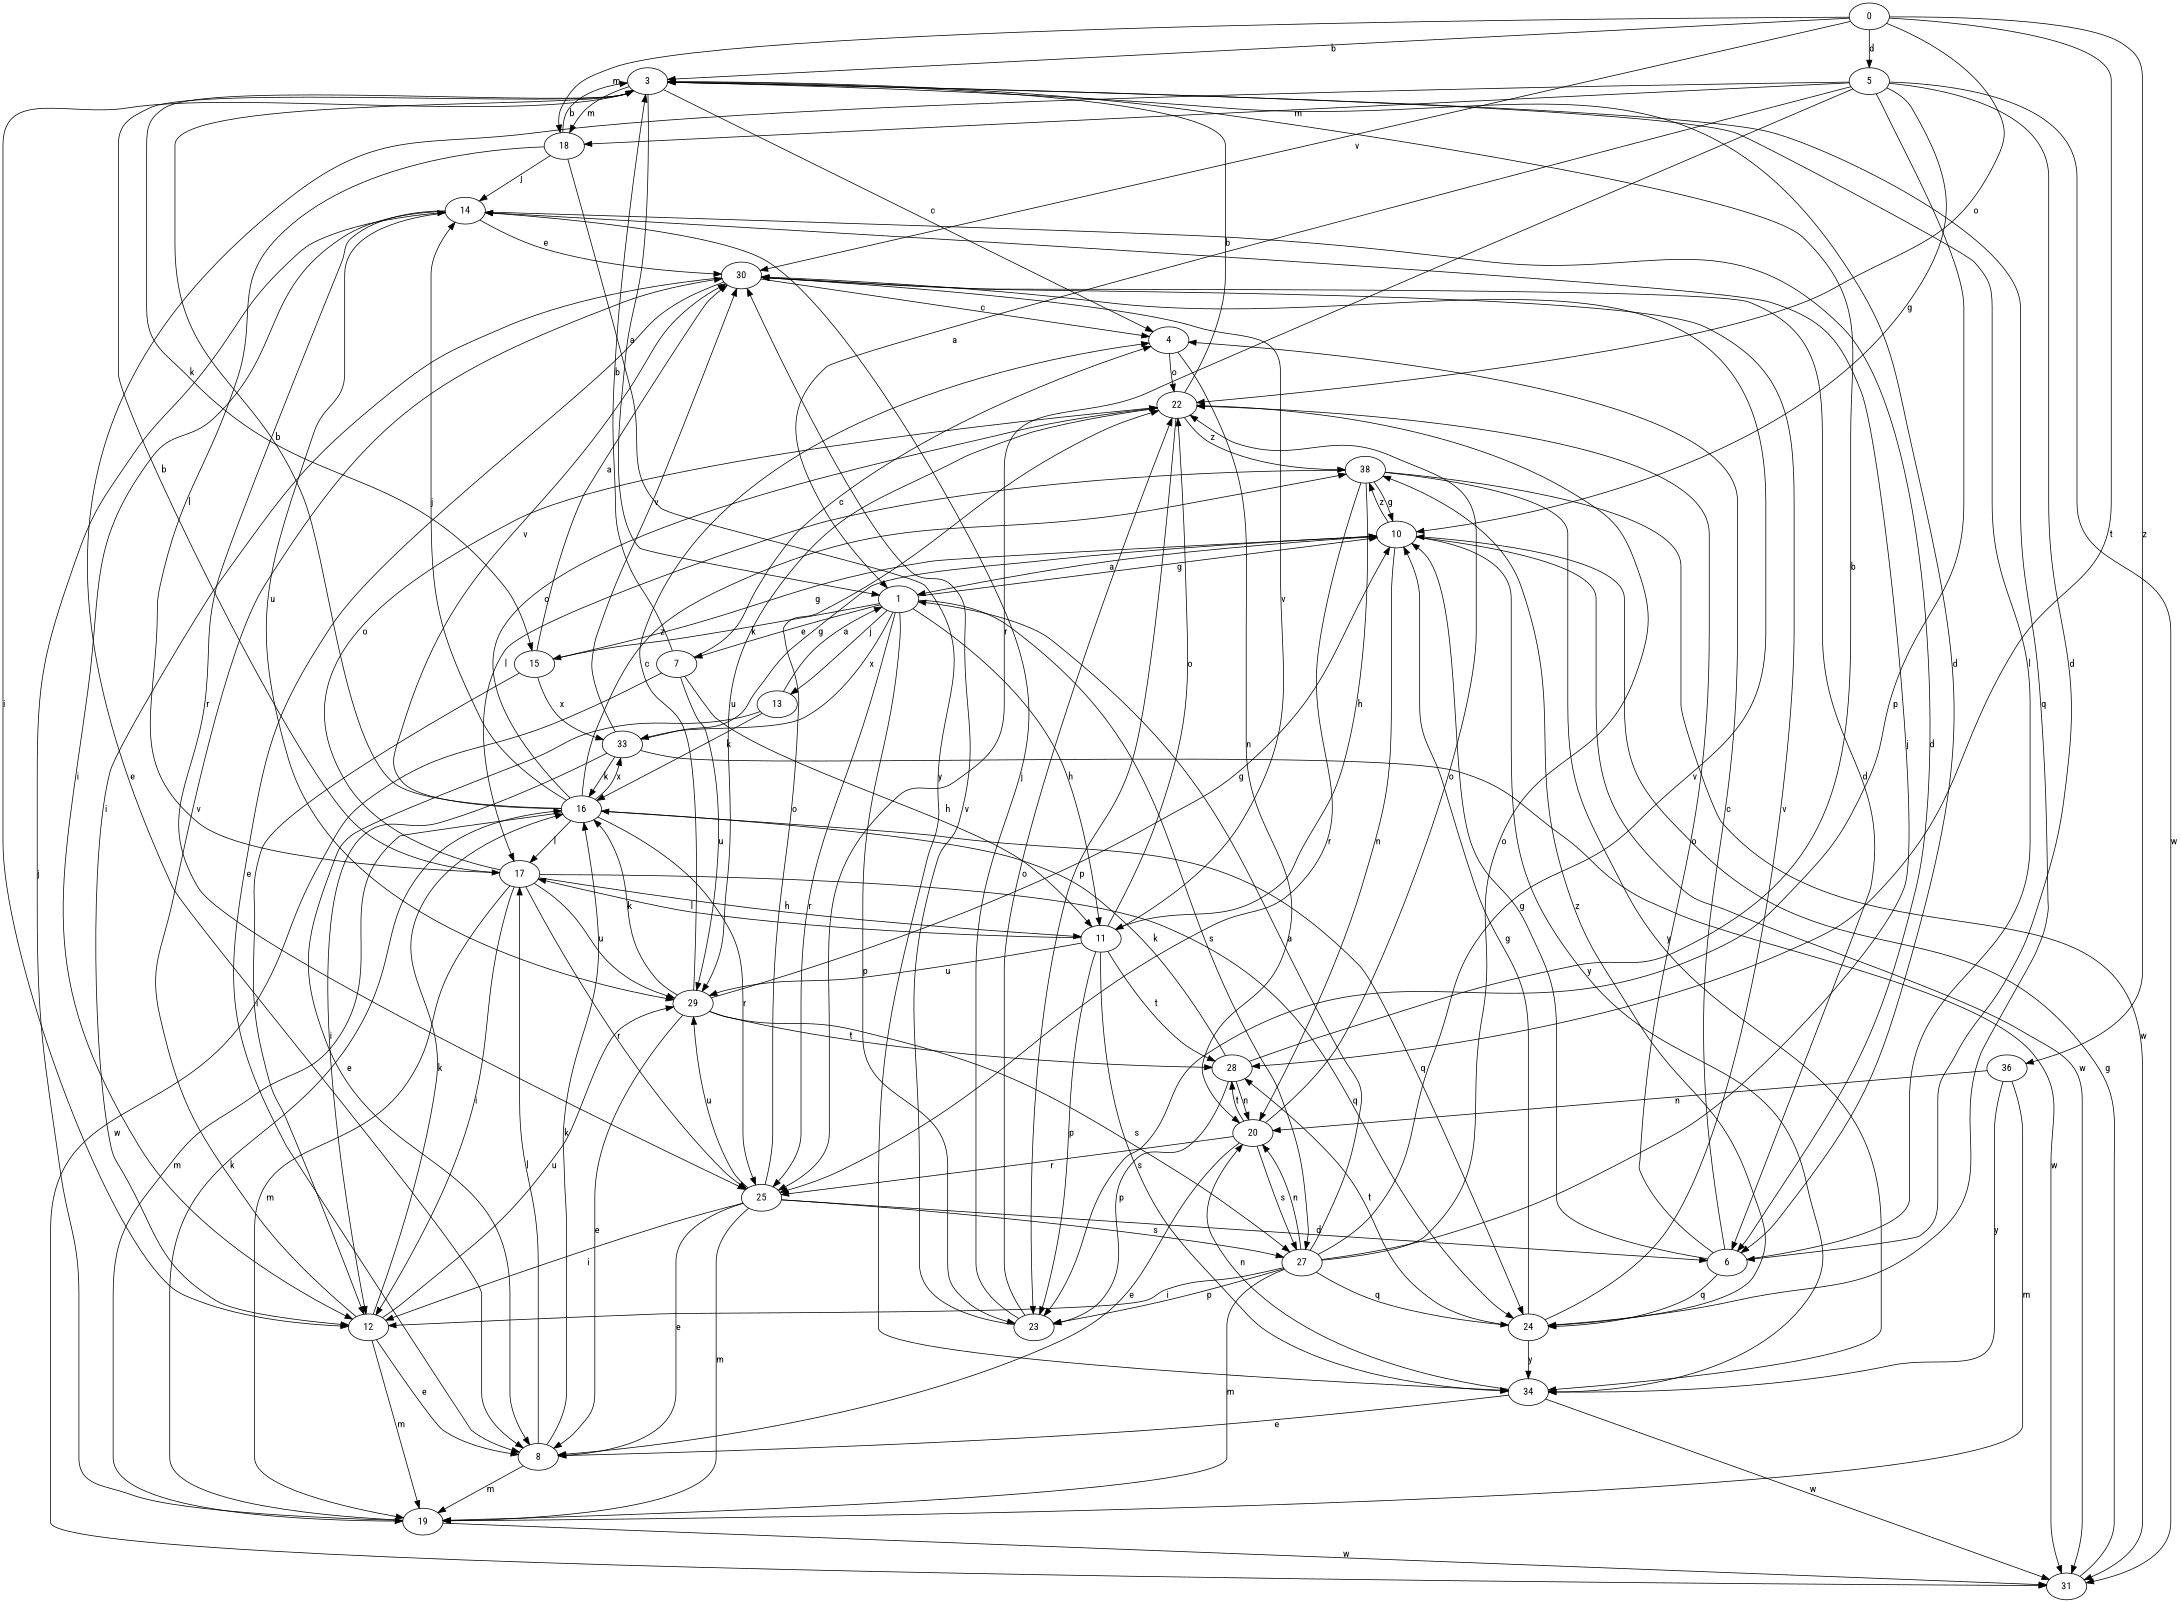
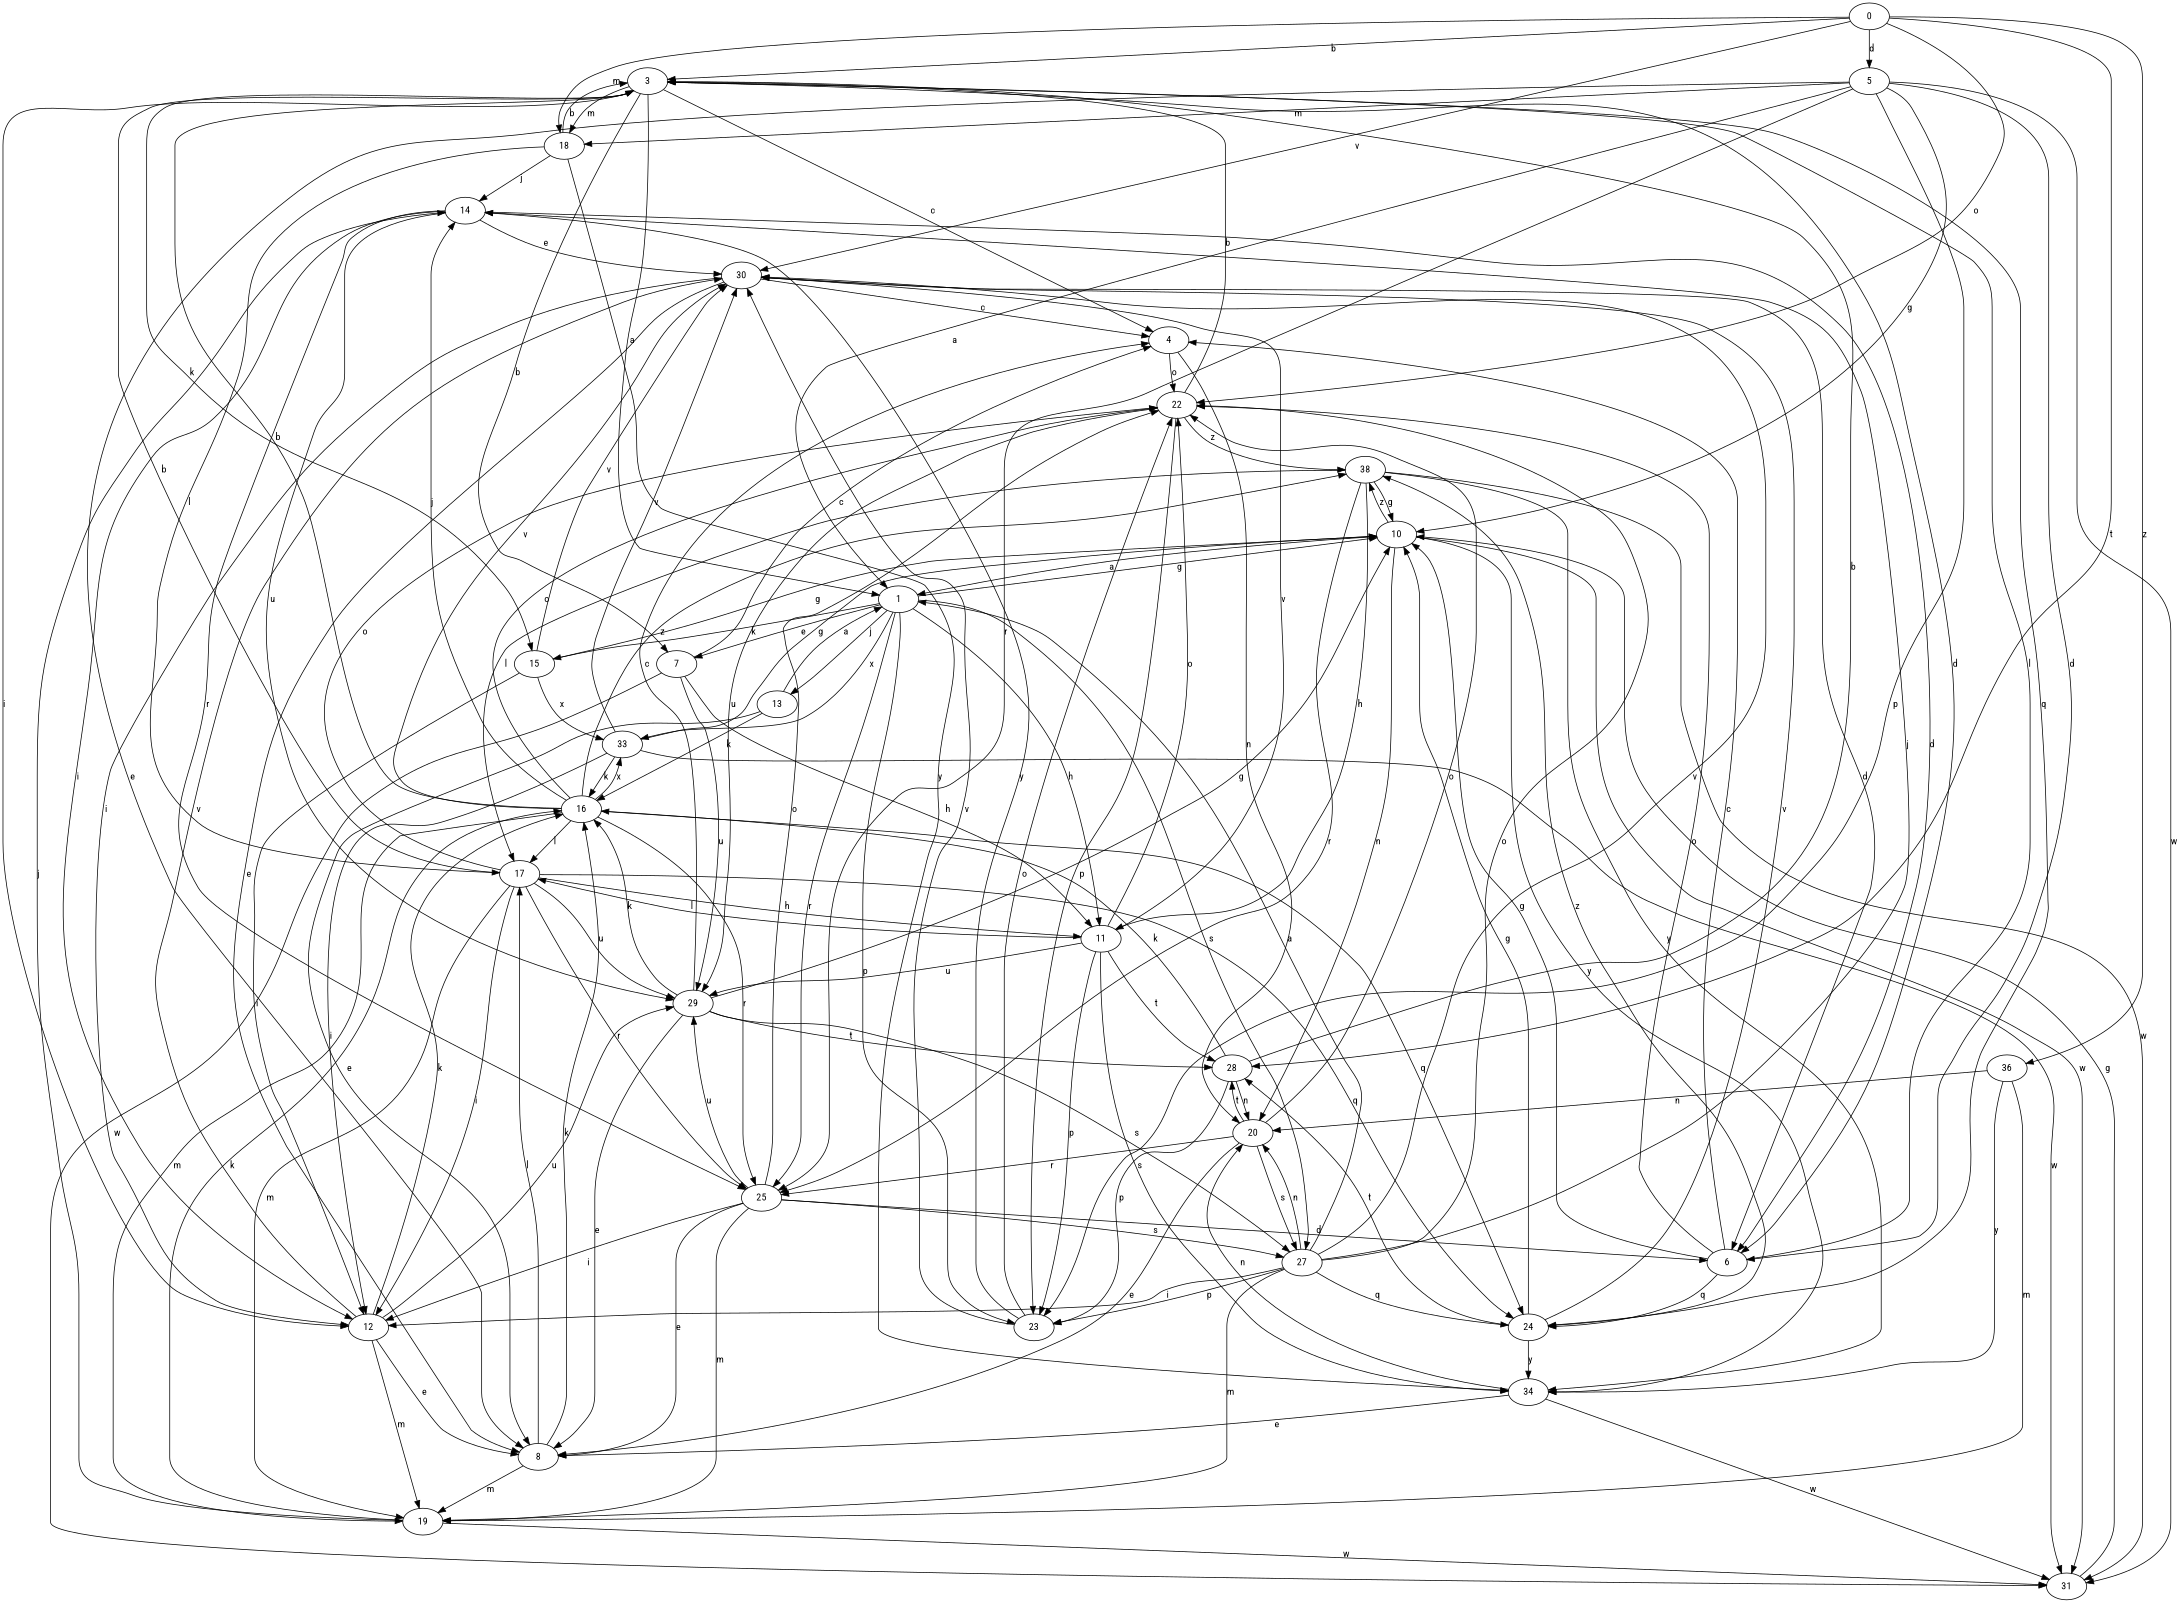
edge "7" -> "3": reversed
edge "15" -> "30": label "a" -> "v"
edge "23" -> "14": label "j" -> "y"
